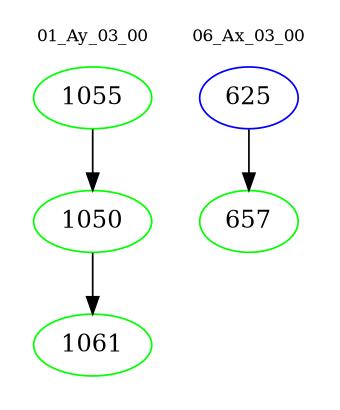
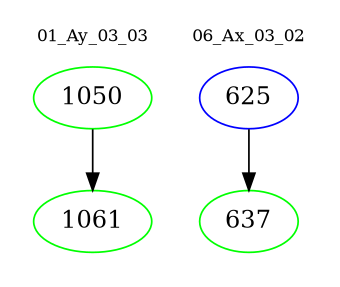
cluster "01_Ay_03_00": label "01_Ay_03_00" -> "01_Ay_03_03"
cluster "06_Ax_03_00": label "06_Ax_03_00" -> "06_Ax_03_02"
node "1055": removed
node "657": label "657" -> "637"
